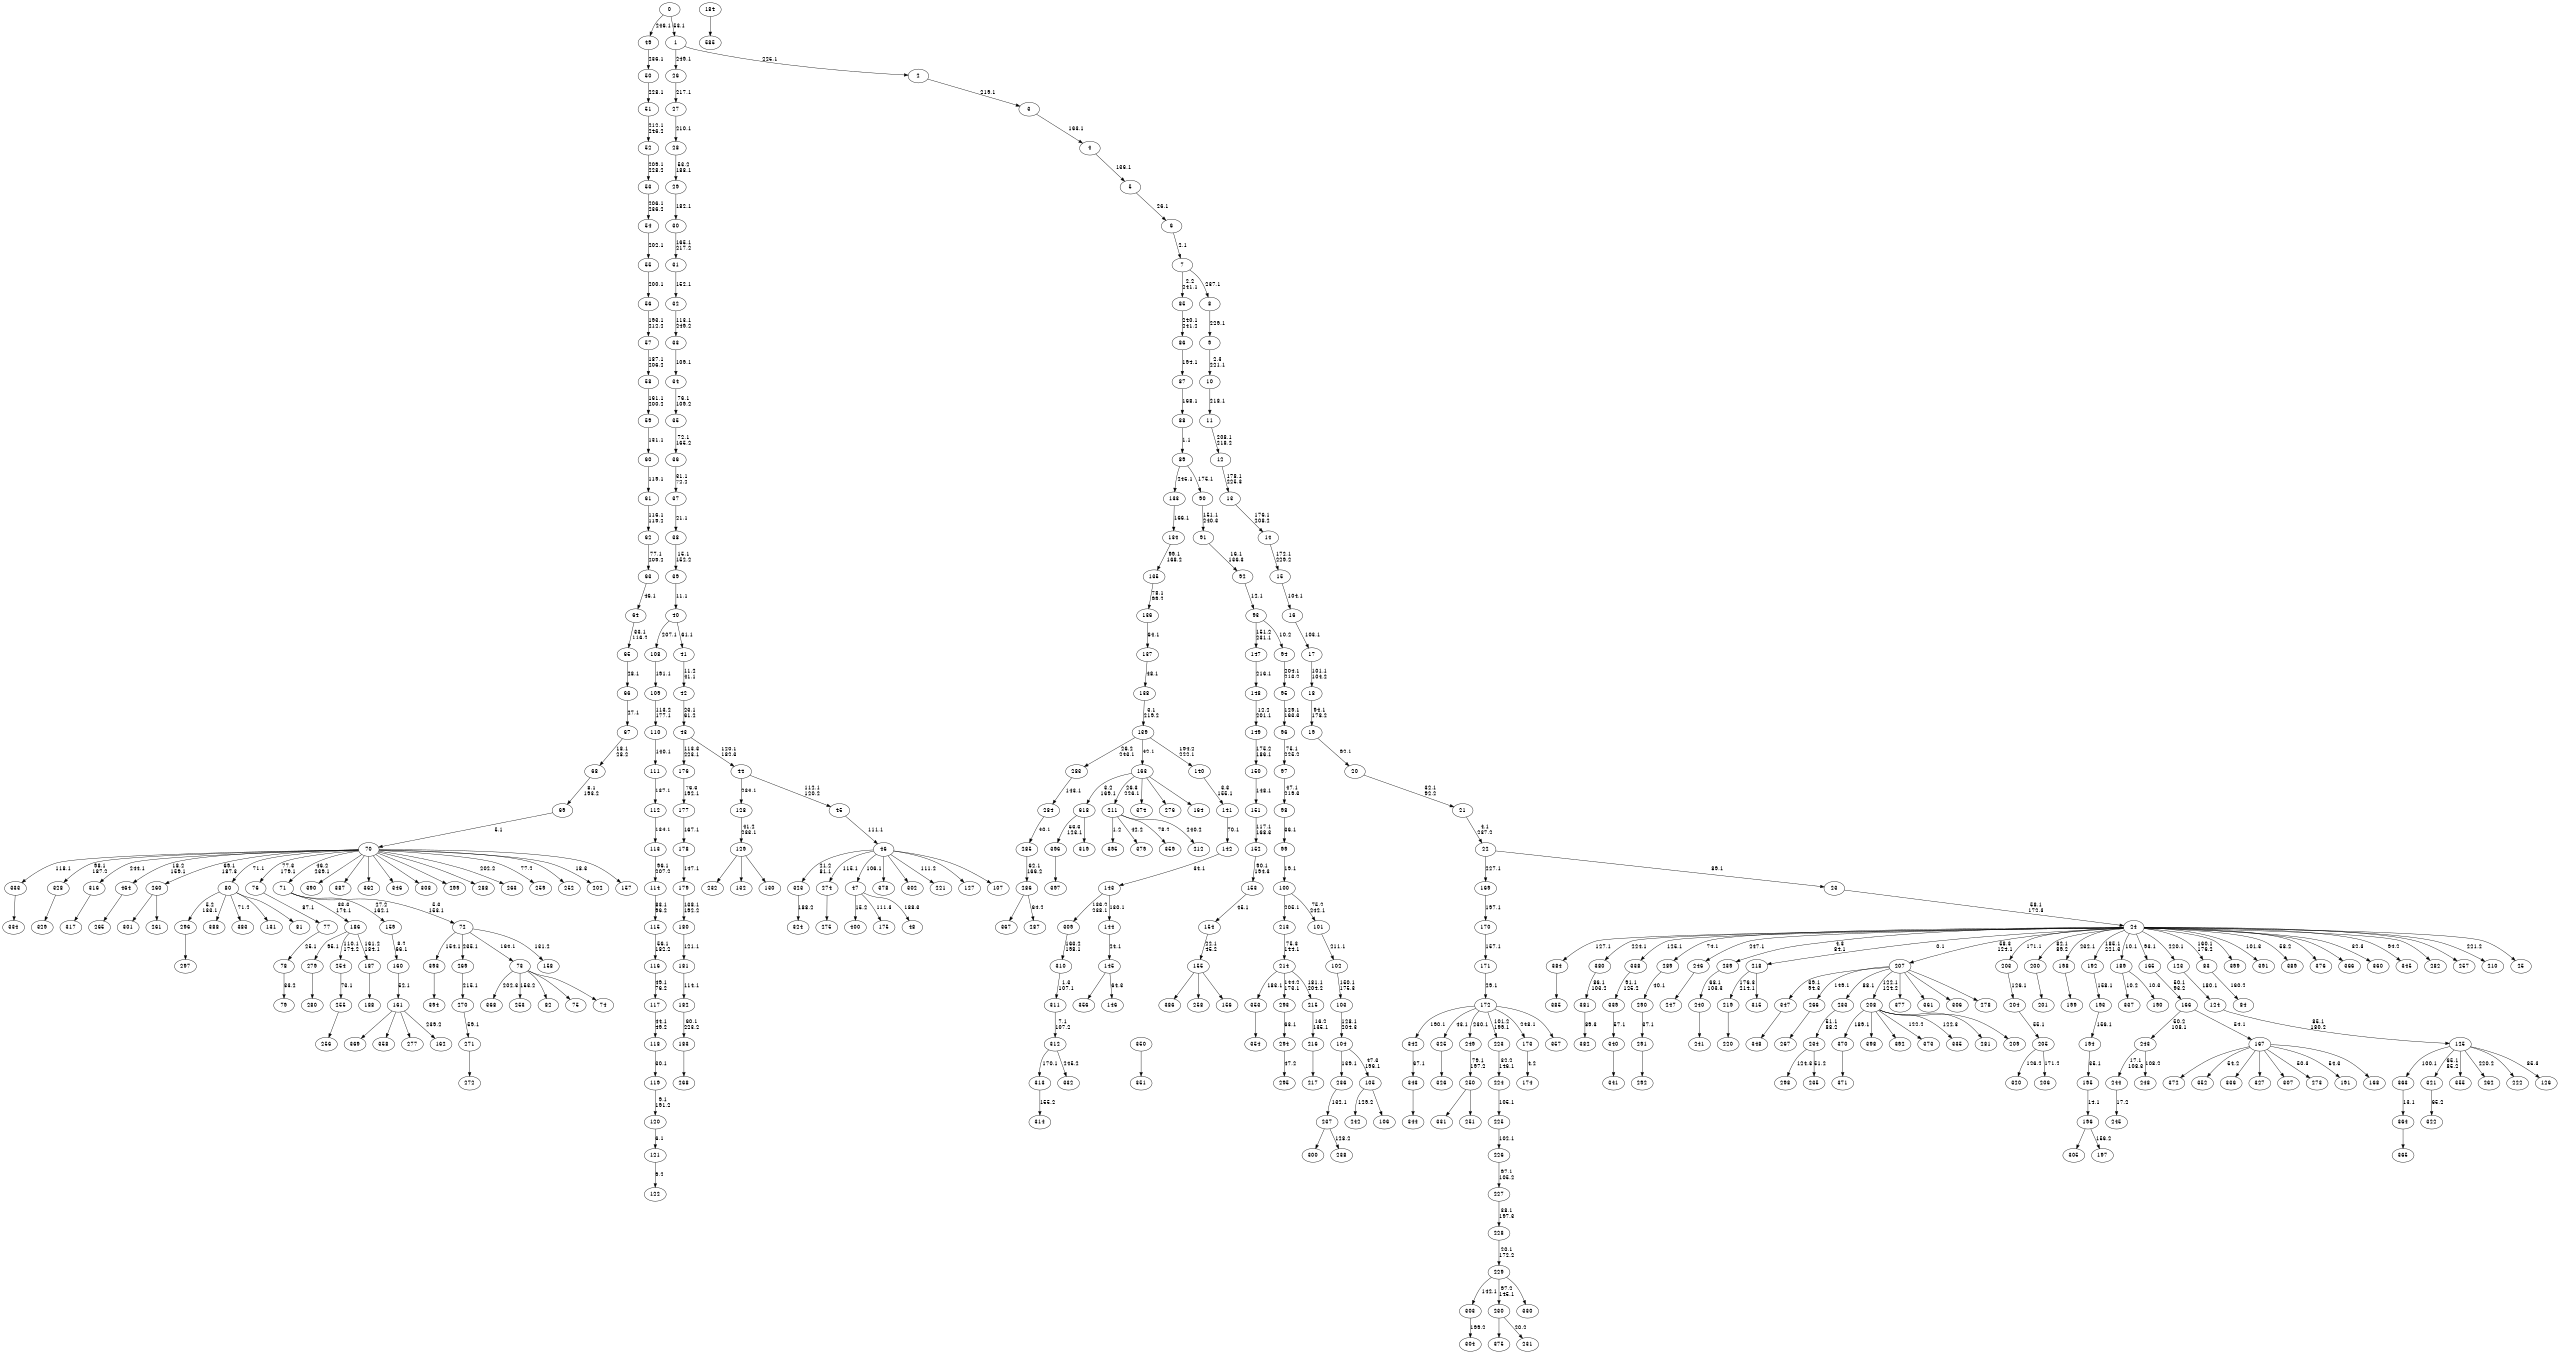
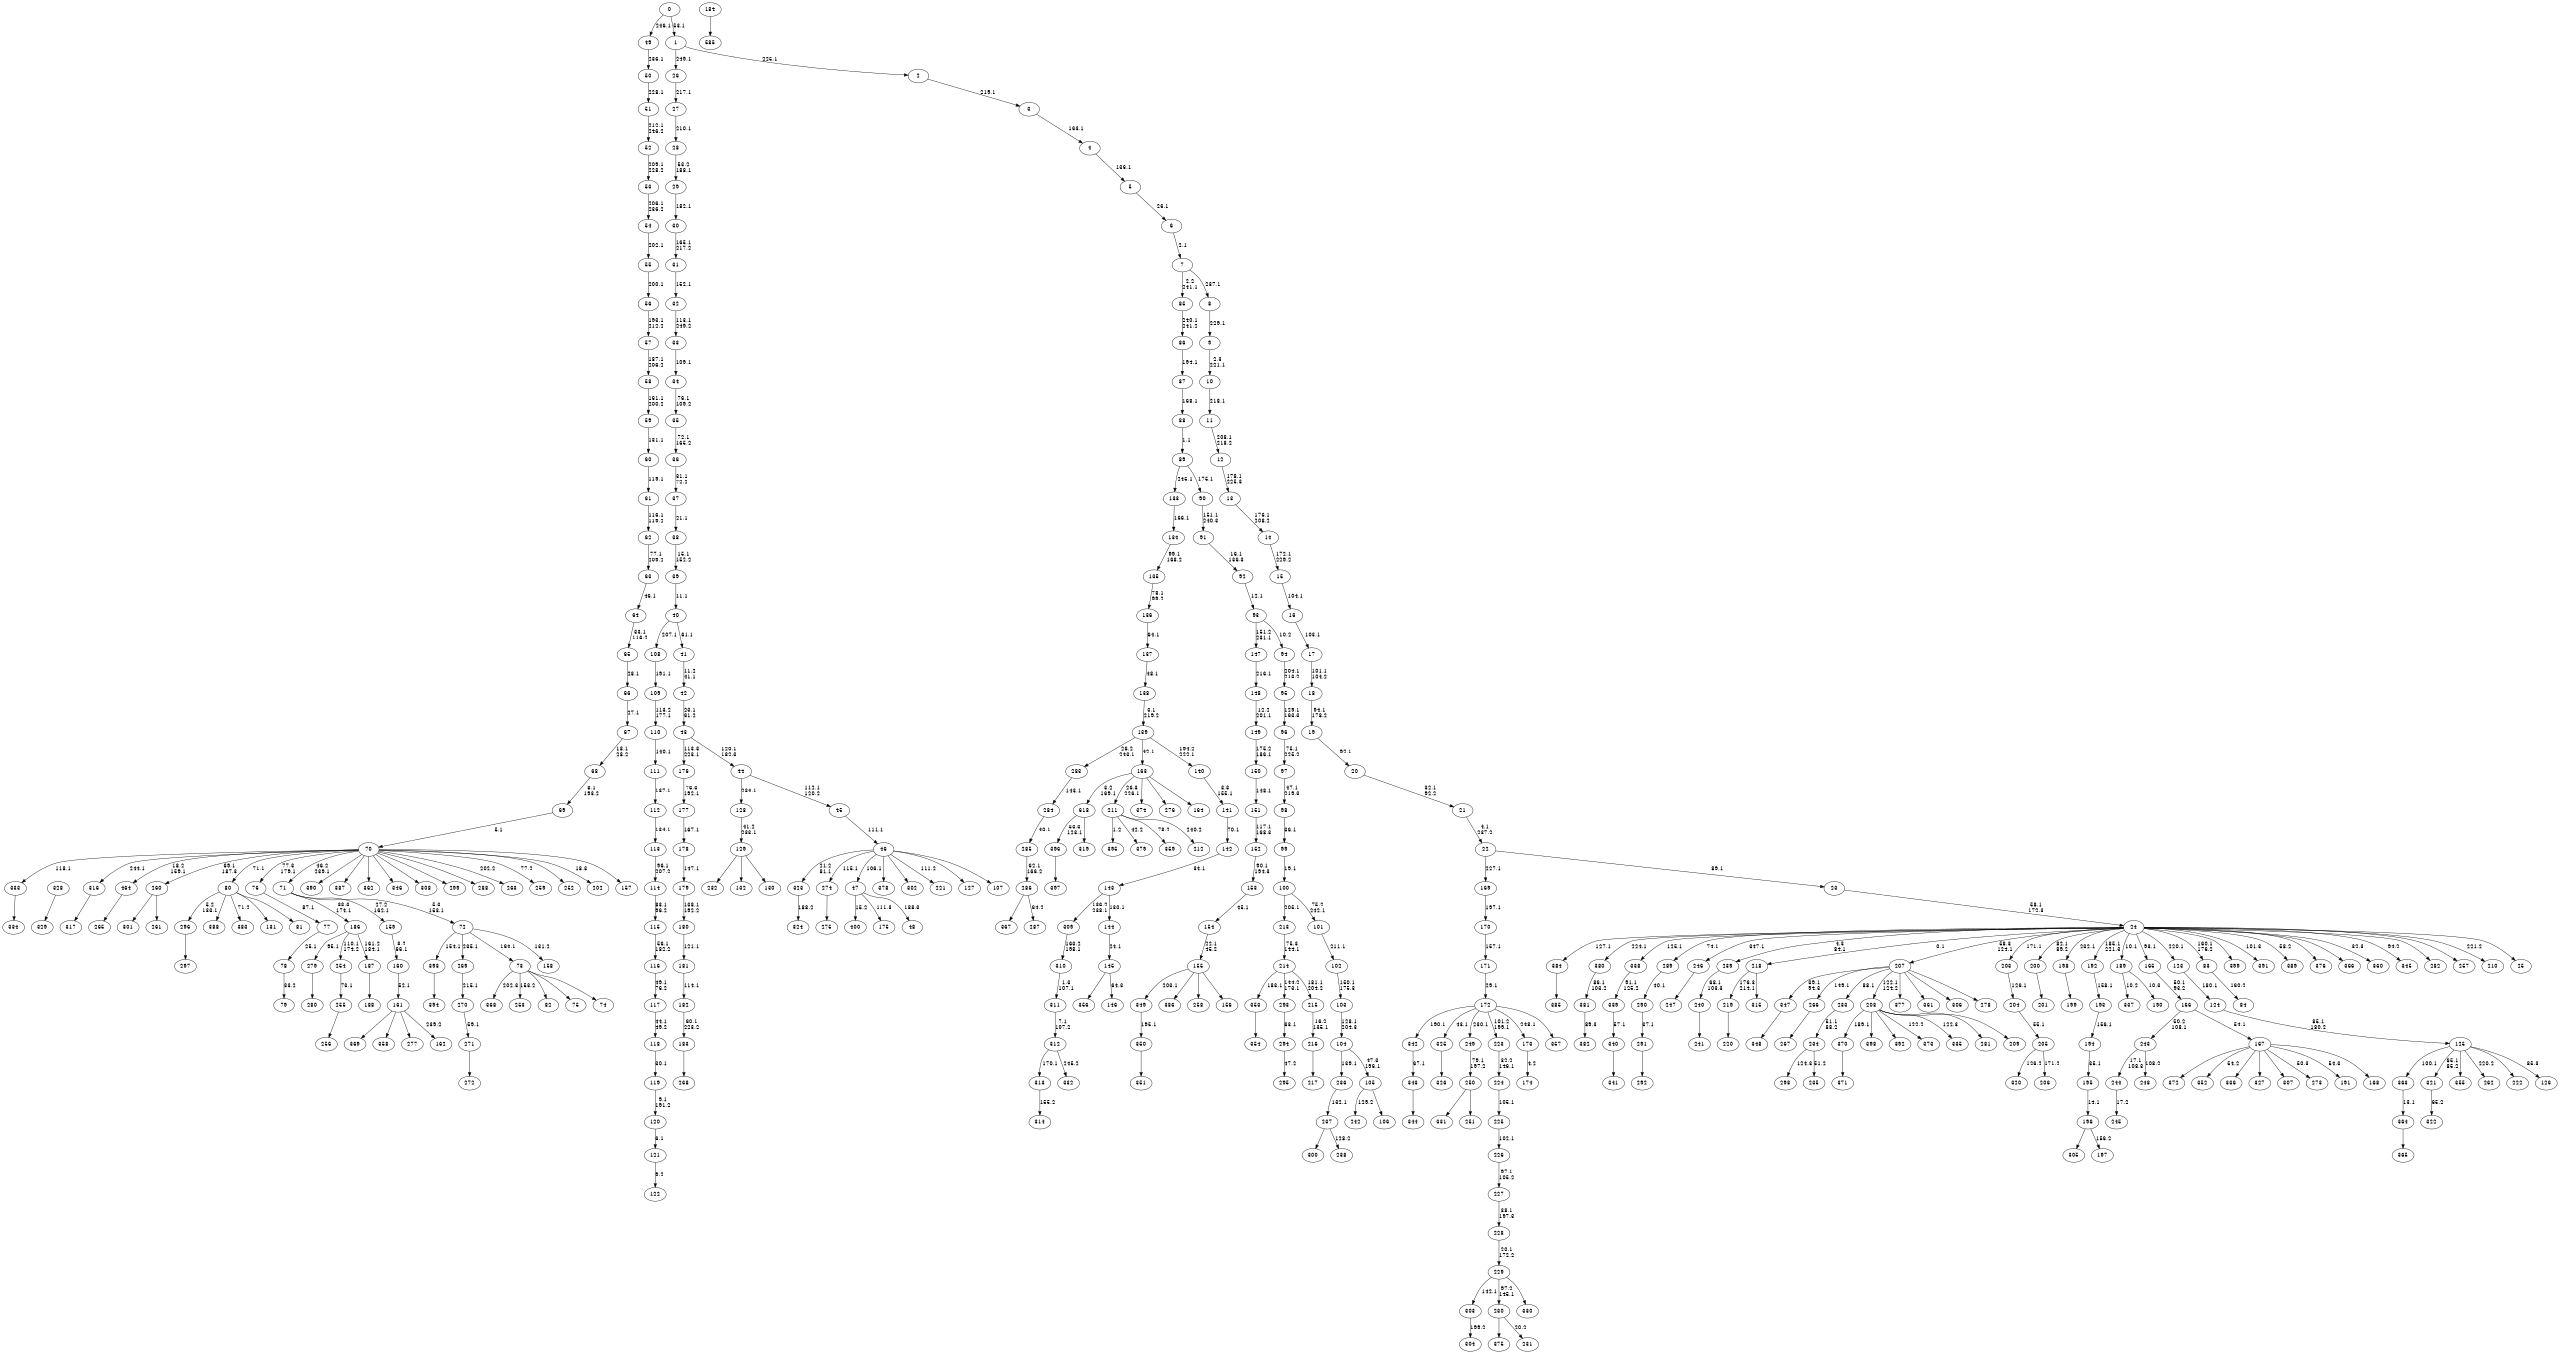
edge "70" -> "328": removed, label "98,1 187,2"
edge "24" -> "246": label "247,1" -> "347,1"
node "349": added
